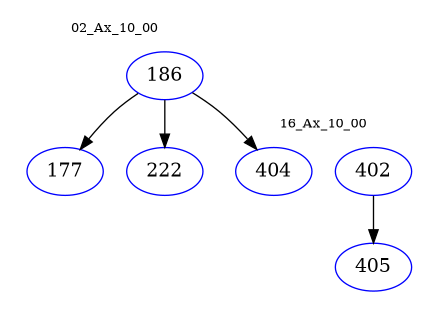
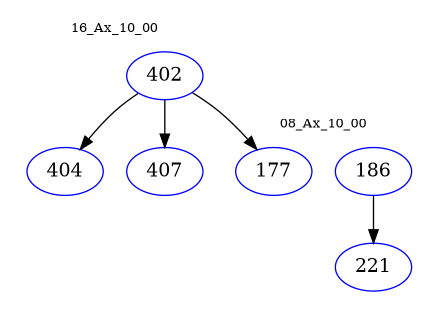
cluster "02_Ax_10_00": label "02_Ax_10_00" -> "08_Ax_10_00"
edge "186" -> "177": now "402" -> "177"
edge "186" -> "404": now "402" -> "404"
node "222": label "222" -> "221"
node "405": label "405" -> "407"
